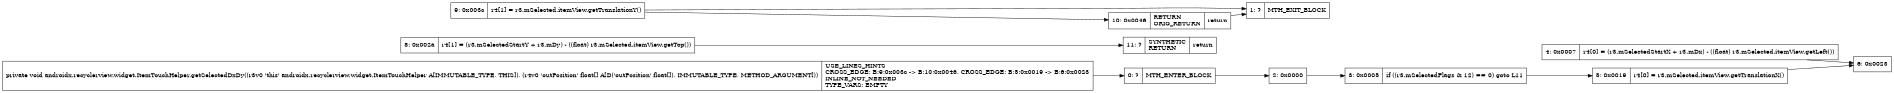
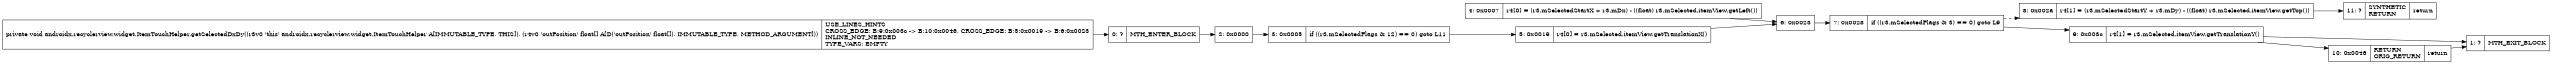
node "7: 0x0028": added
